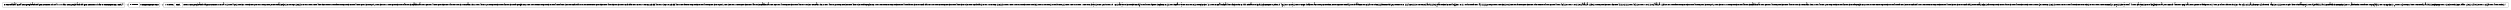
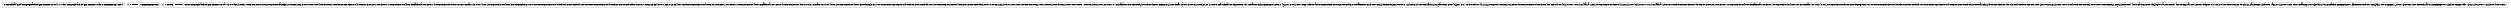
node "1: 0x0006": text "THIS" -> "RETURN"
